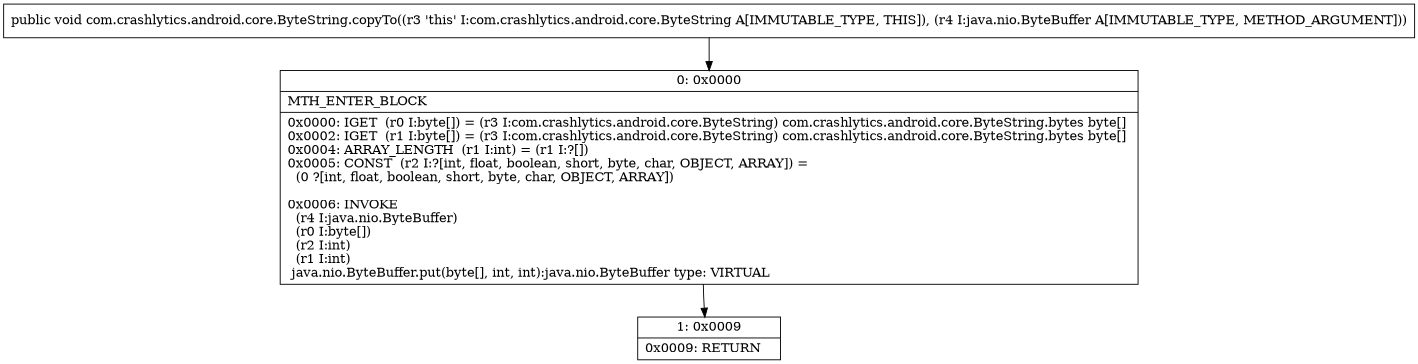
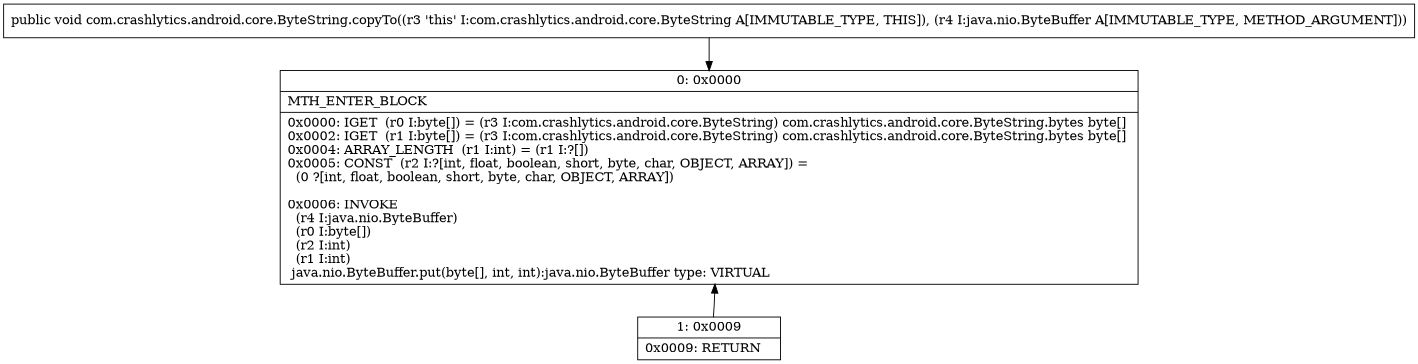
edge "0: 0x0000" -> "1: 0x0009": reversed
